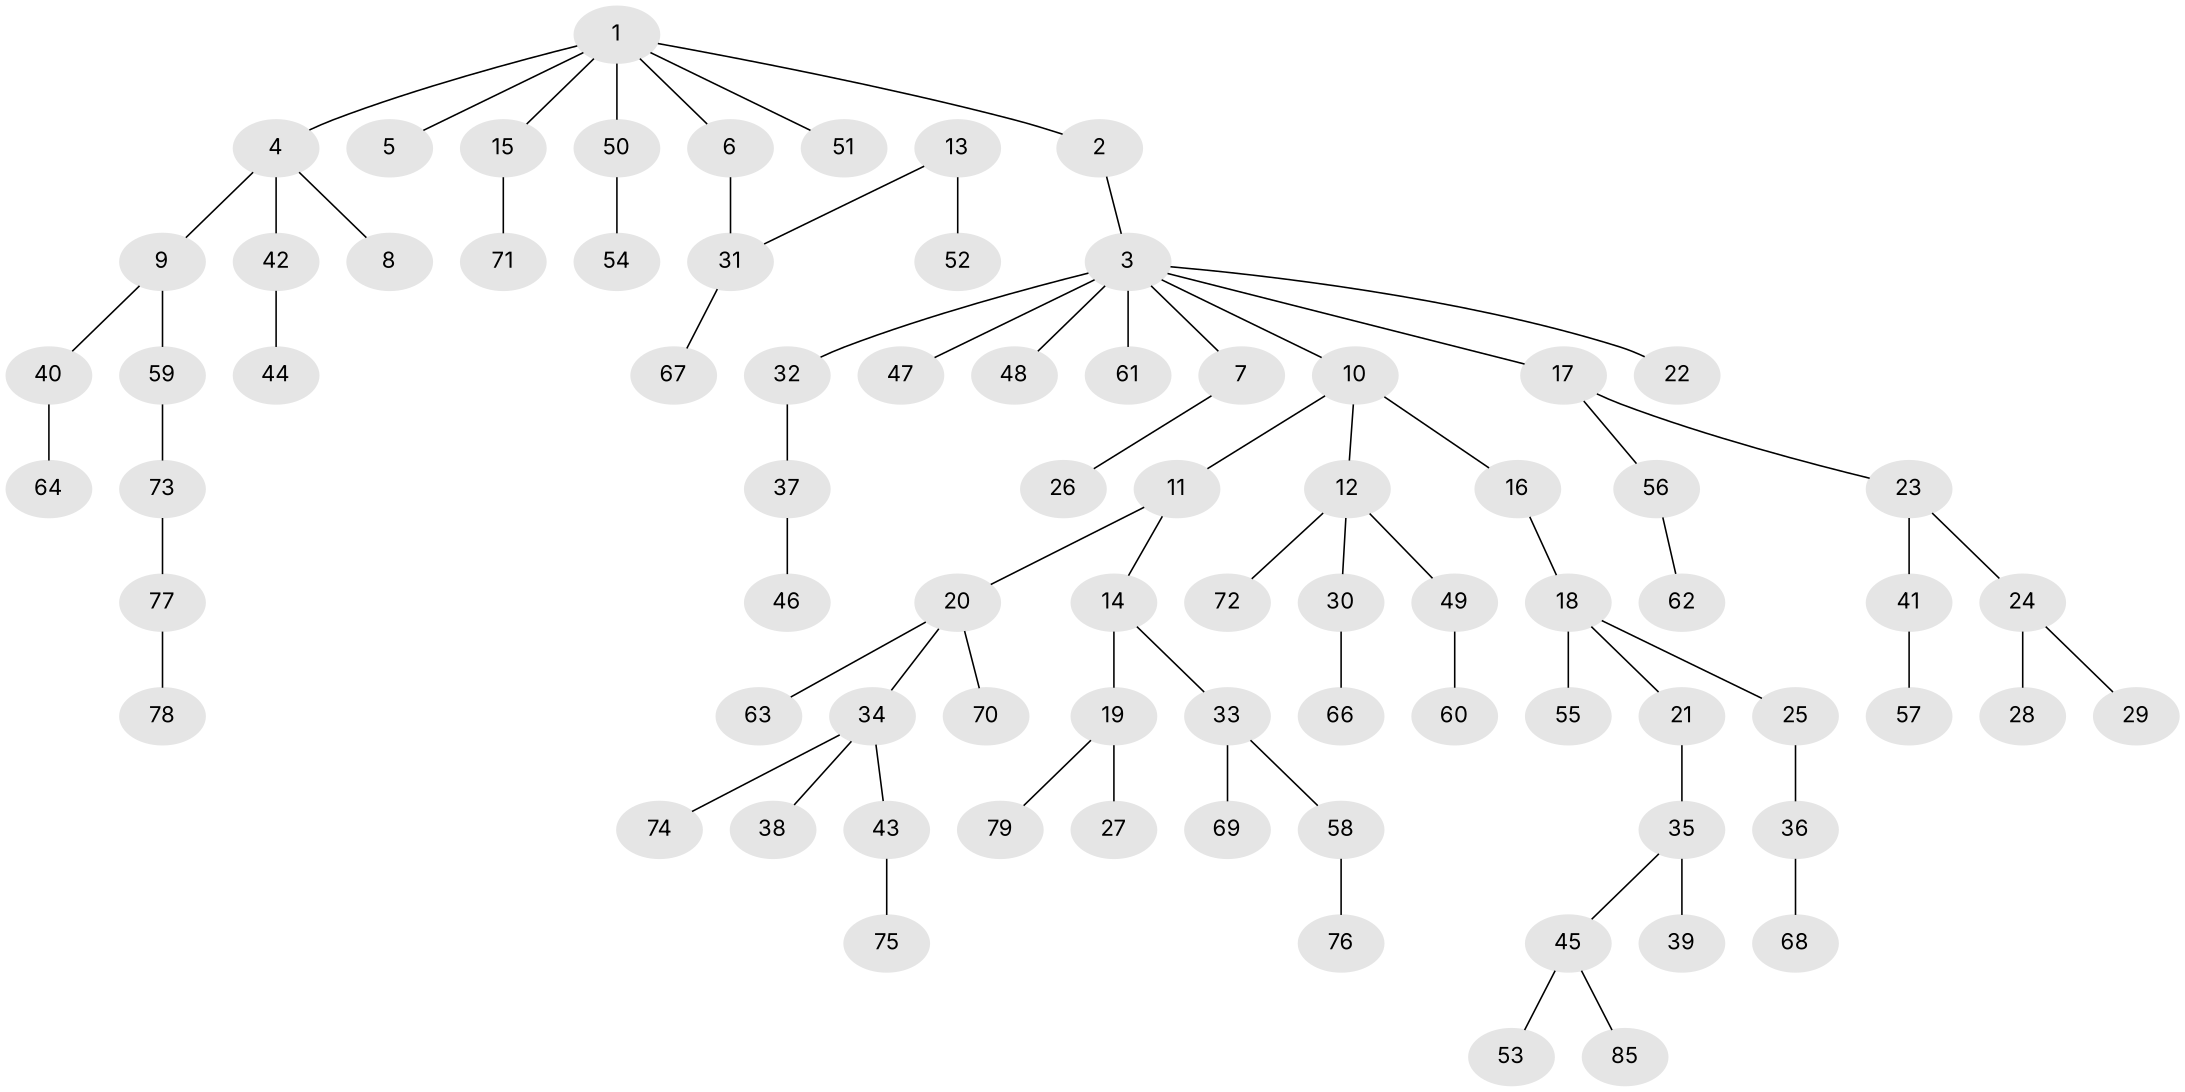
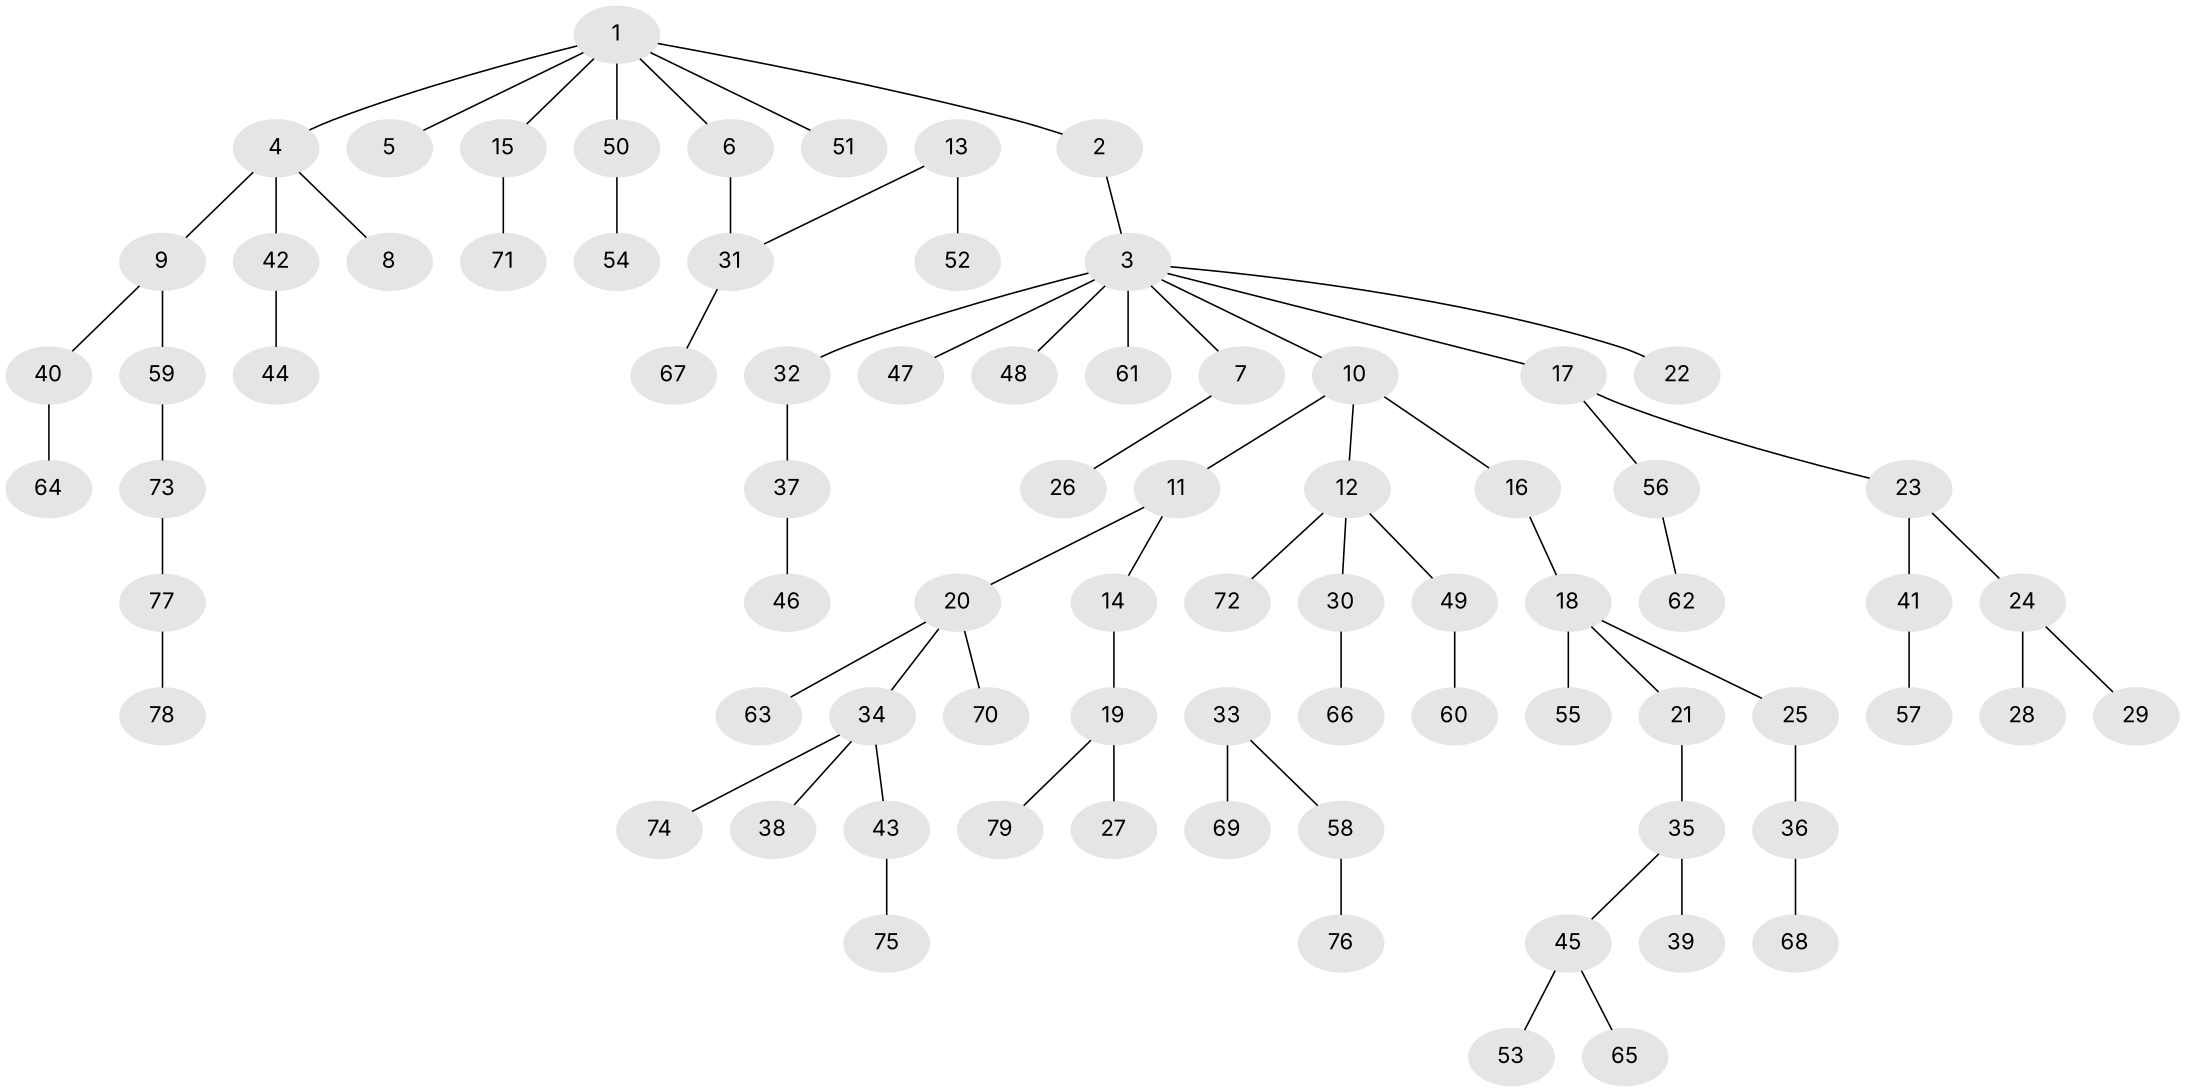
edge "14" -- "33": removed
node "85": label "85" -> "65"
